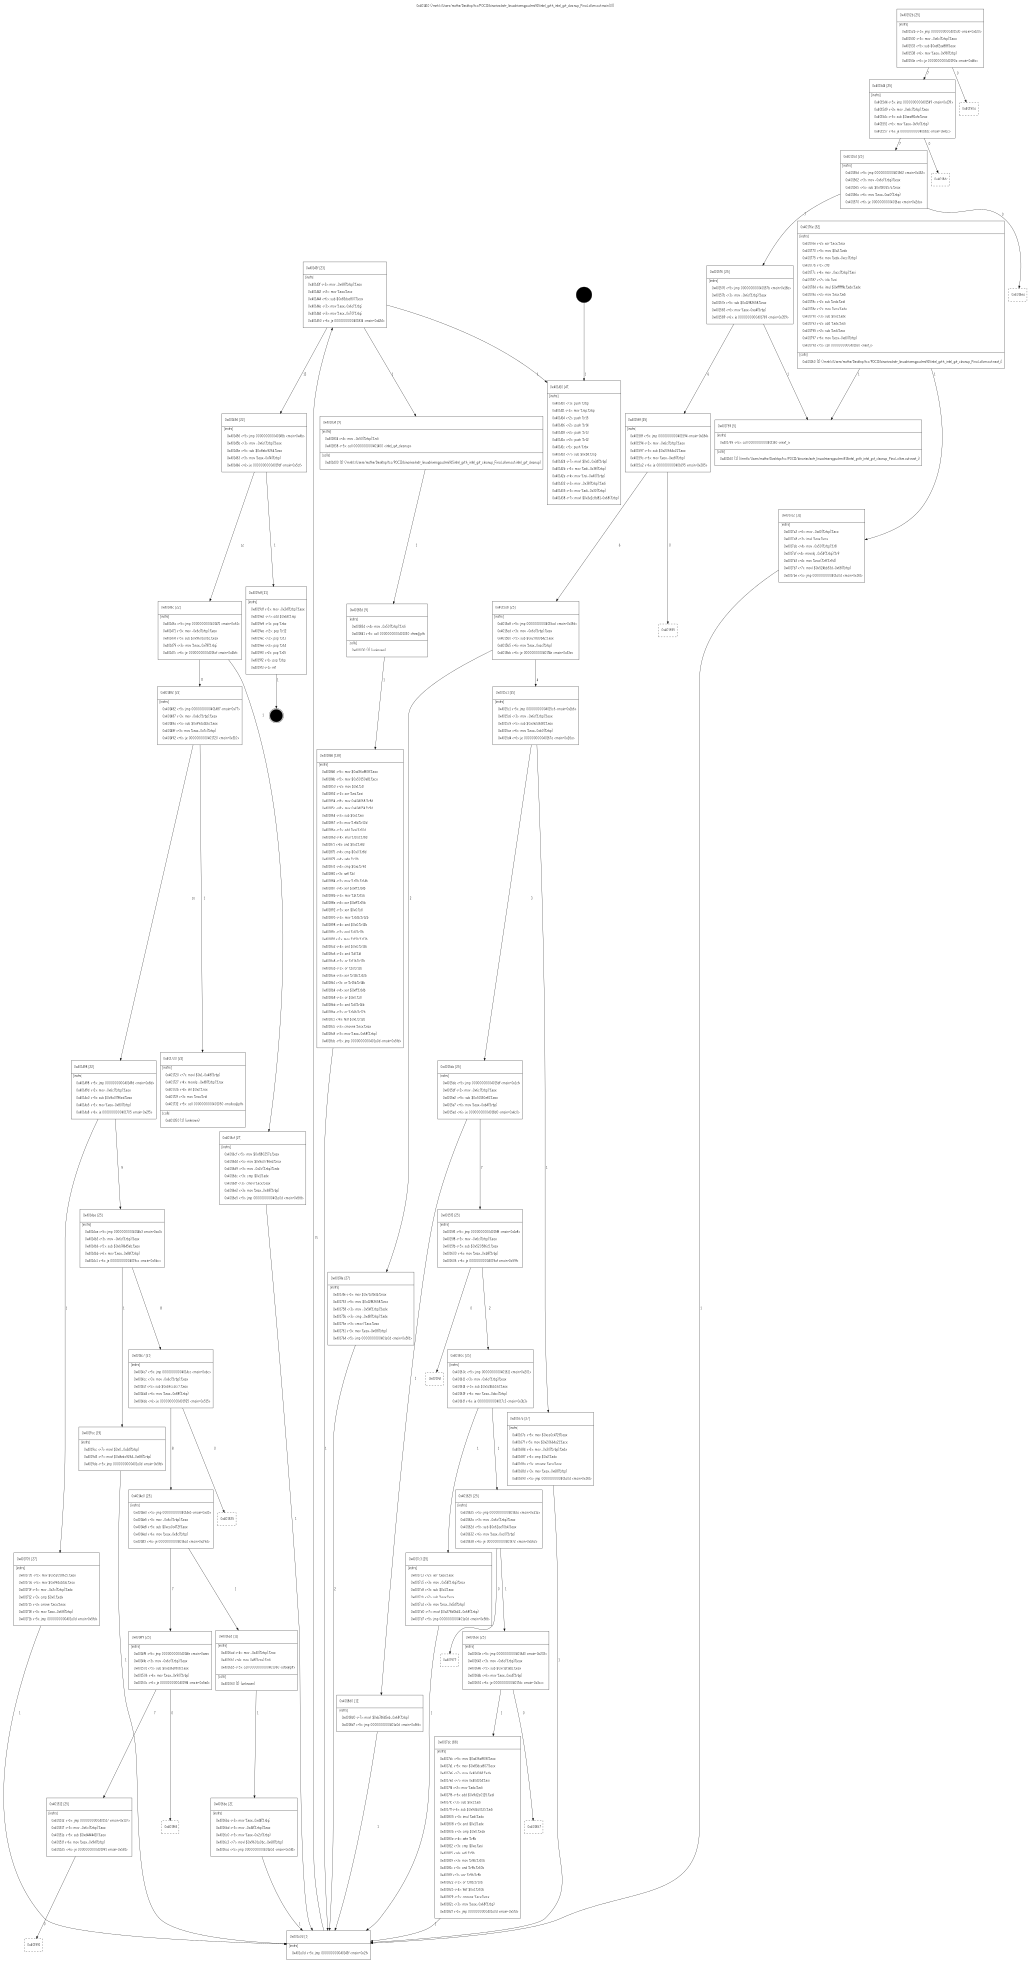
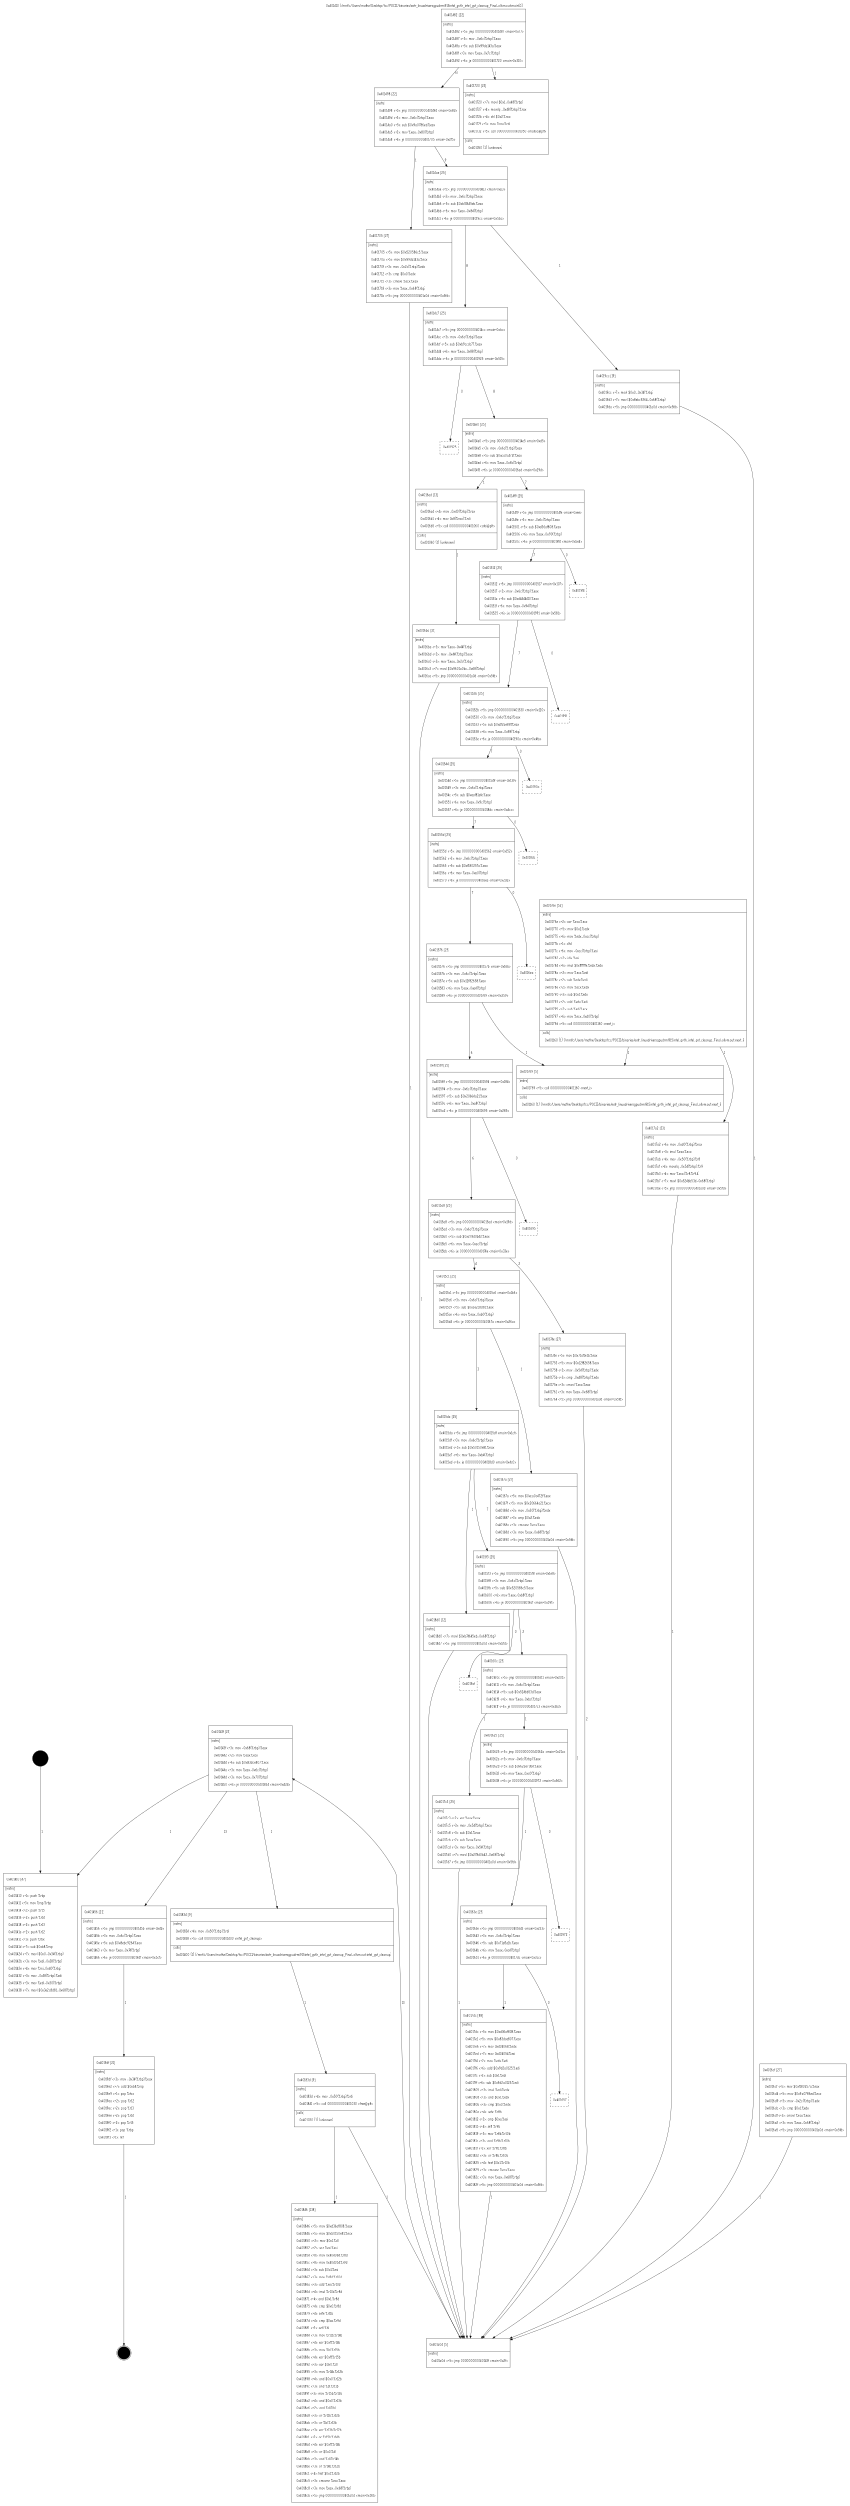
node "0x40146c [22]": removed
edge "0x401512 [25]" -> "0x40152b [25]": added, label "7"
edge "0x401846 [138]" -> "0x401a0d [5]": now "0x40183d [9]" -> "0x401a0d [5]"
